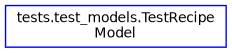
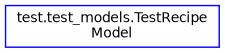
node "tests.test_models.TestRecipe Model": label "tests.test_models.TestRecipe Model" -> "test.test_models.TestRecipe Model"
